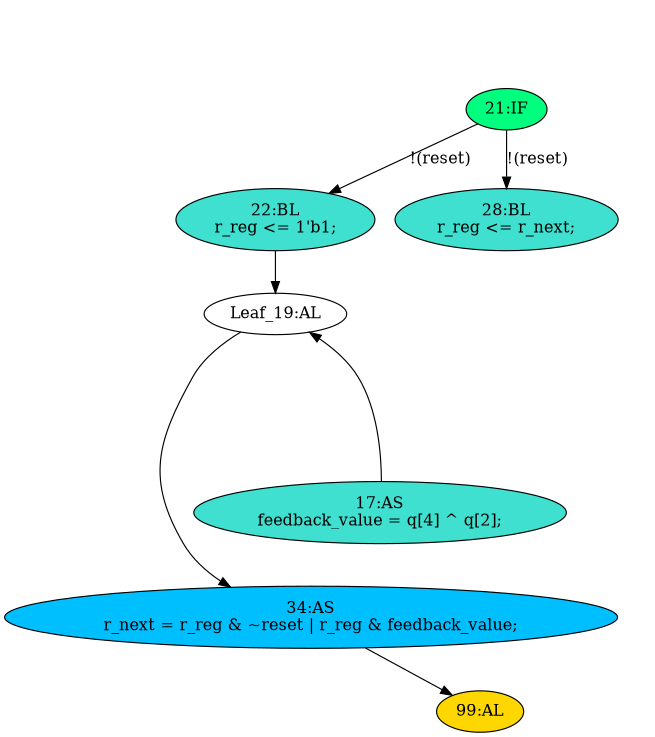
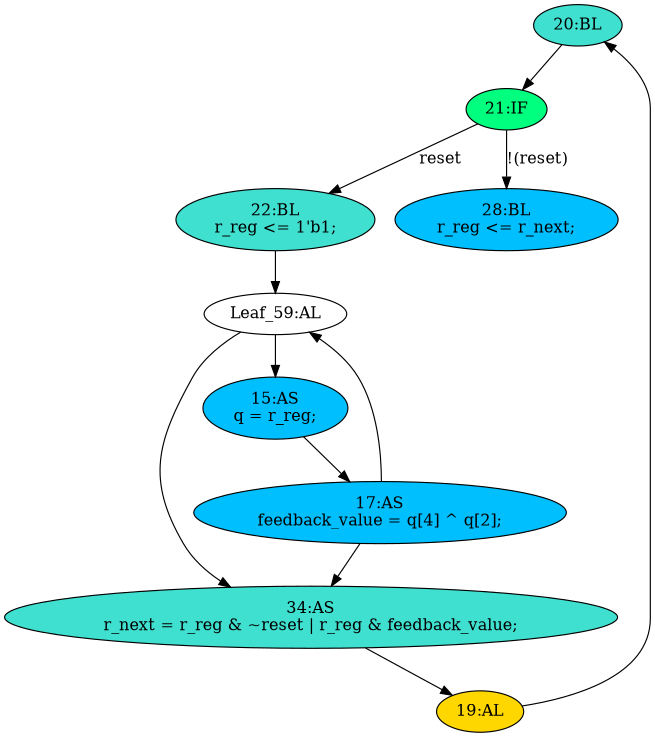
node "20:BL": added
edge "21:IF" -> "22:BL r_reg <= 1'b1;": label "!(reset)" -> "reset"
node "28:BL r_reg <= r_next;": fillcolor turquoise -> deepskyblue
node "Leaf_19:AL": label "Leaf_19:AL" -> "Leaf_59:AL"
node "15:AS q = r_reg;": added
node "17:AS feedback_value = q[4] ^ q[2];": fillcolor turquoise -> deepskyblue
edge "17:AS feedback_value = q[4] ^ q[2];" -> "34:AS r_next = r_reg & ~reset | r_reg & feedback_value;": added
node "34:AS r_next = r_reg & ~reset | r_reg & feedback_value;": fillcolor deepskyblue -> turquoise
node "99:AL": label "99:AL" -> "19:AL"
